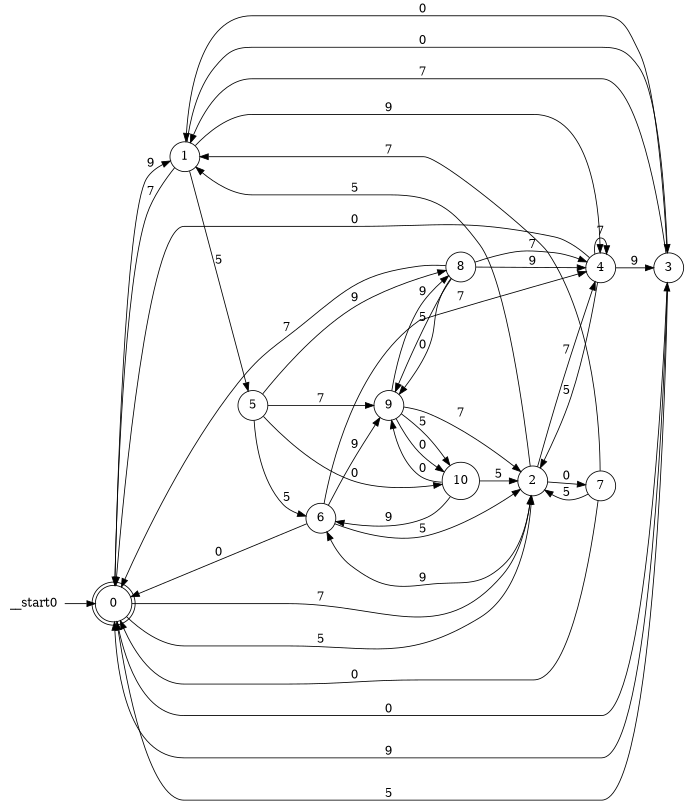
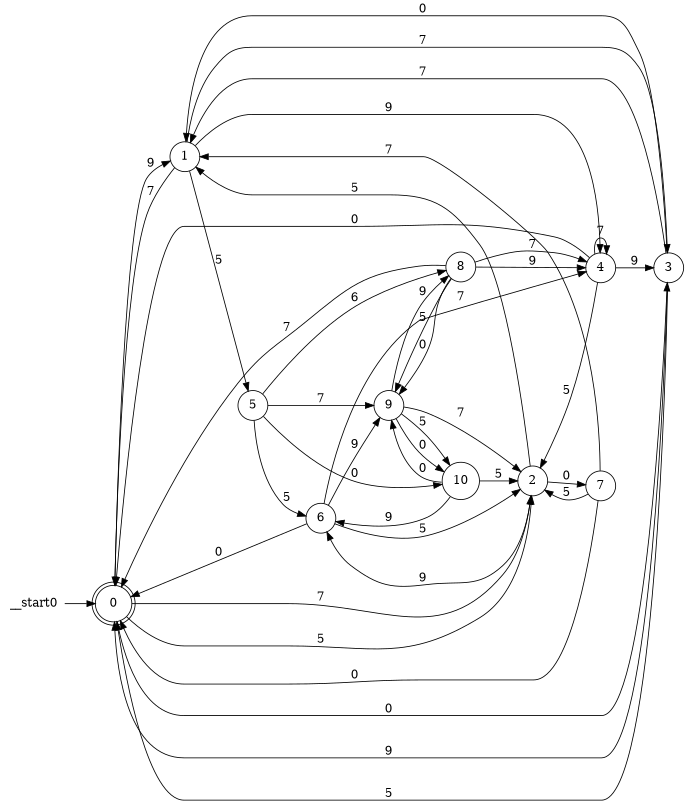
edge "1" -> "3": label "0" -> "7"
edge "5" -> "8": label "9" -> "6"
edge "2" -> "4": removed, label "7"
